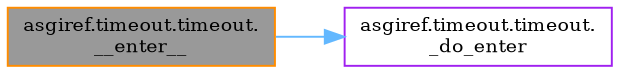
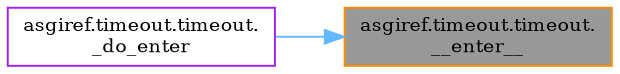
edge "asgiref.timeout.timeout. __enter__" -> "asgiref.timeout.timeout. _do_enter": reversed
